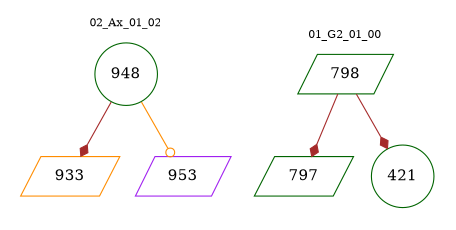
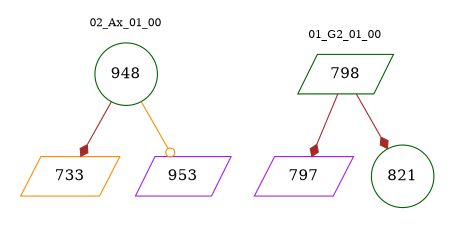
cluster "02_Ax_01_02": label "02_Ax_01_02" -> "02_Ax_01_00"
node "933": label "933" -> "733"
node "797": color darkgreen -> purple
node "421": label "421" -> "821"
